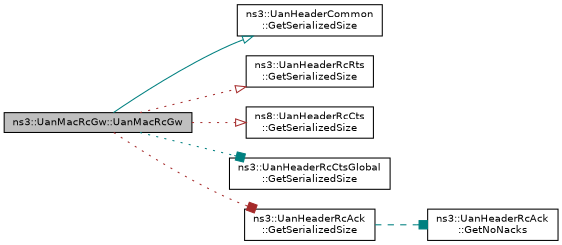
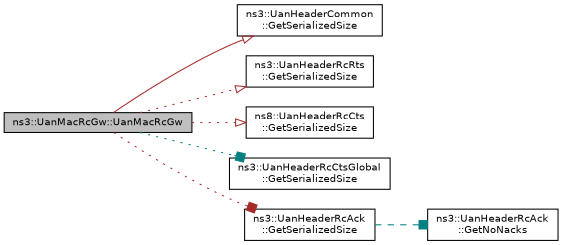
edge "ns3::UanMacRcGw::UanMacRcGw" -> "ns3::UanHeaderCommon ::GetSerializedSize": color teal -> brown
